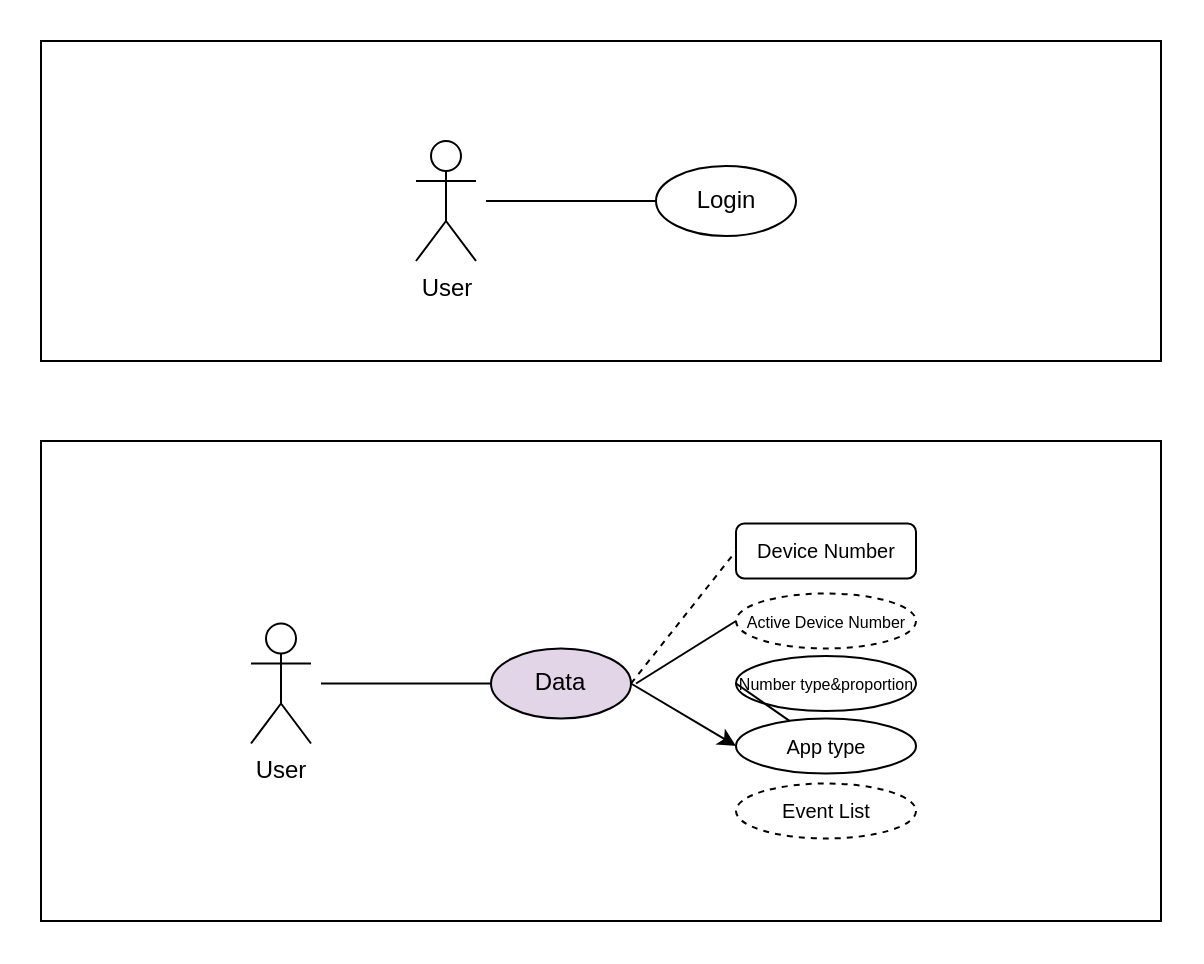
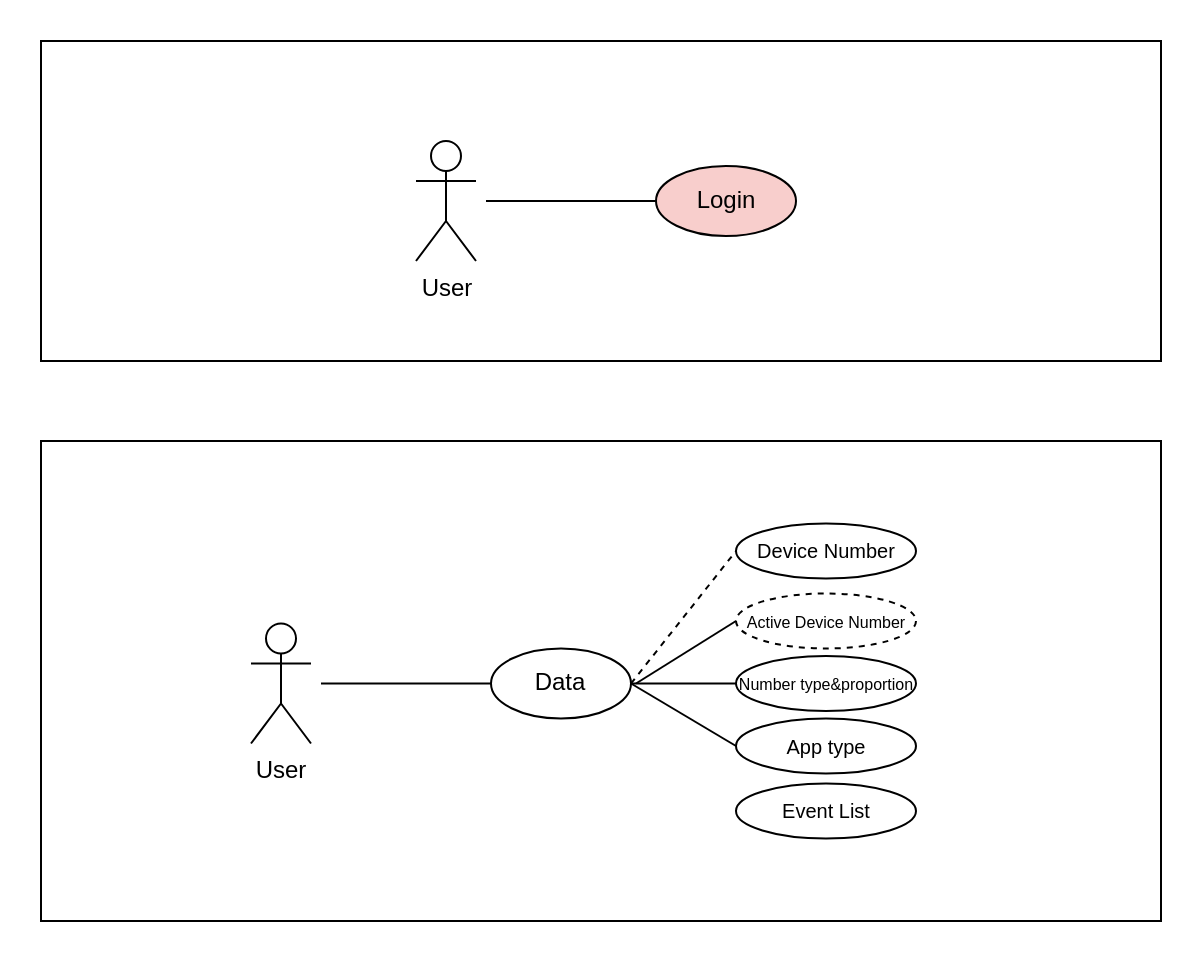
node "Login": fillcolor #ffffff -> #f8cecc
node "Device Number": shape rounded rectangle -> ellipse
node "Data": fillcolor #e1d5e7 -> #ffffff
edge "Number type&proportion" -- "App type": now "Number type&proportion" -- "Data"
edge "Data" -> "App type": arrowhead classic -> none
node "Event List": style dashed -> solid
